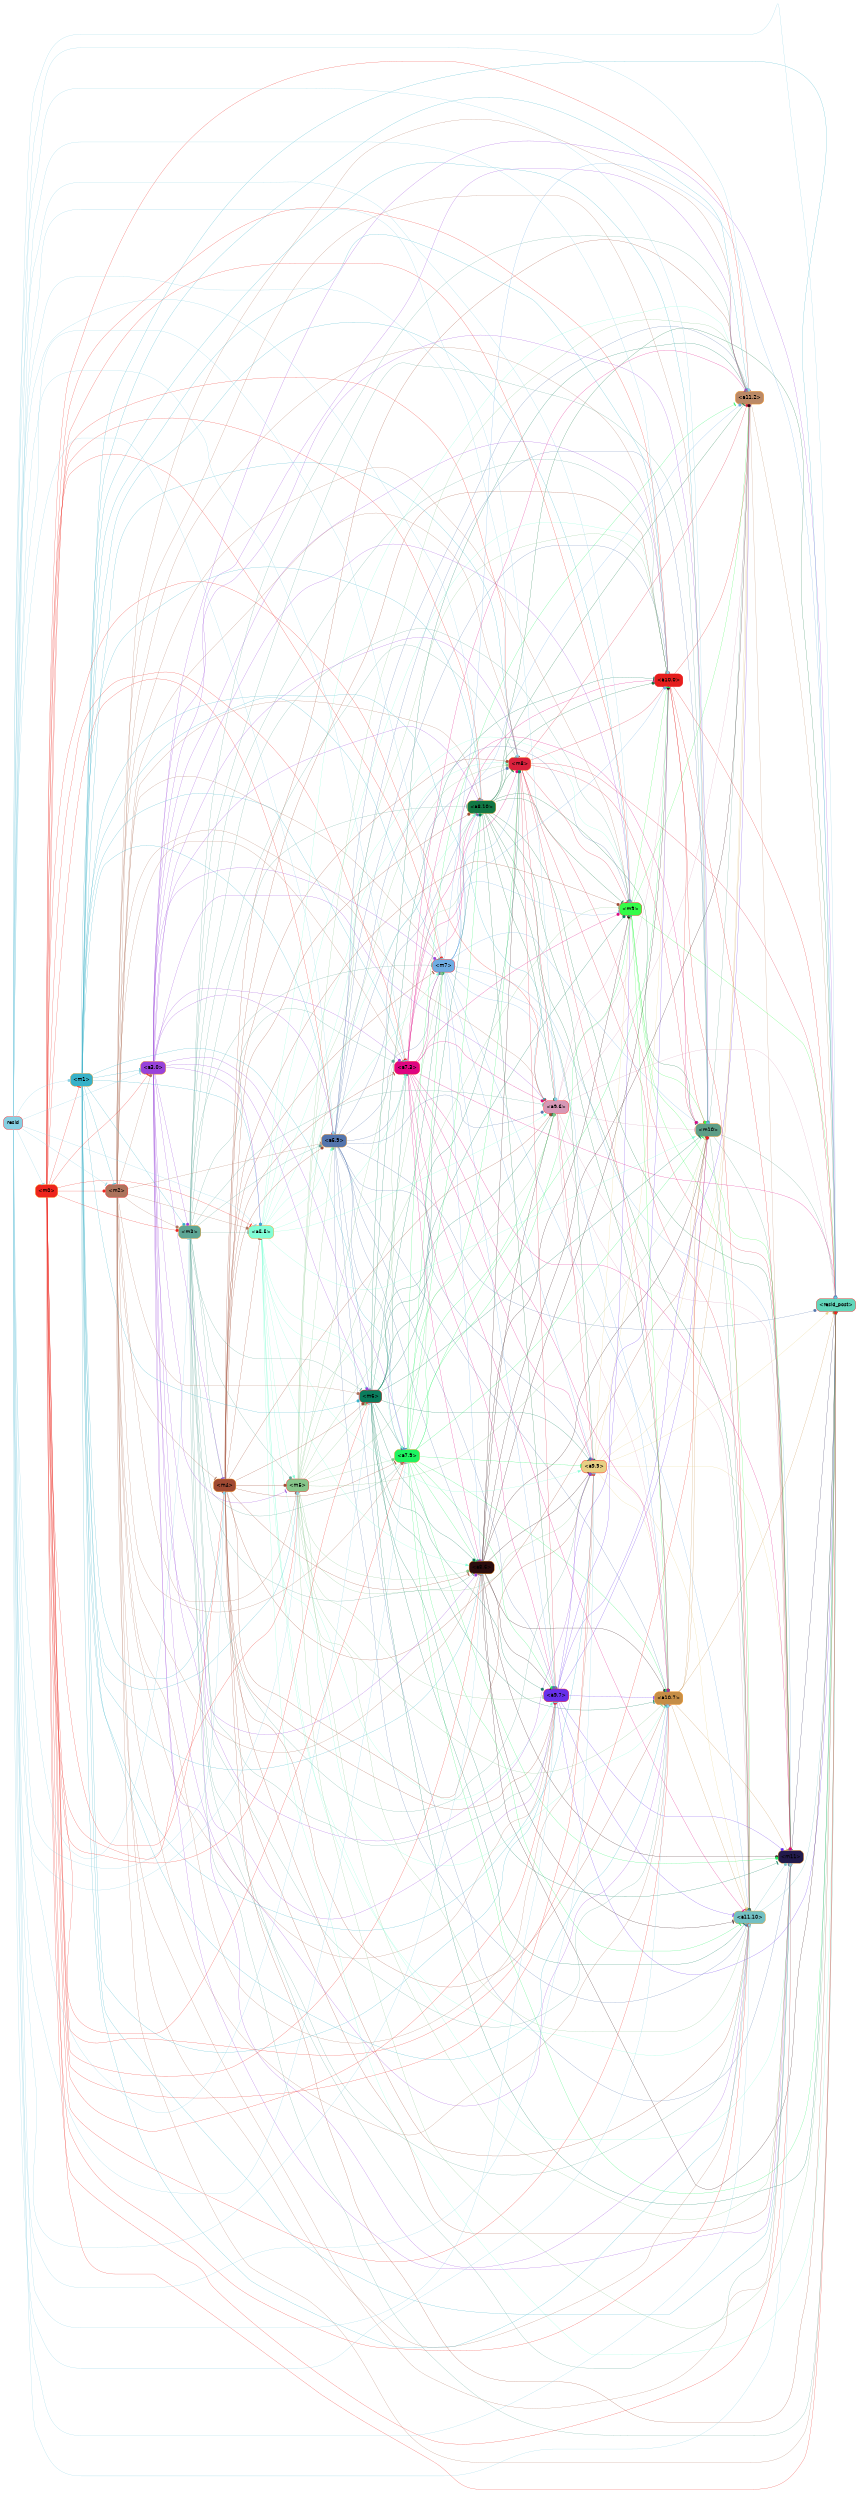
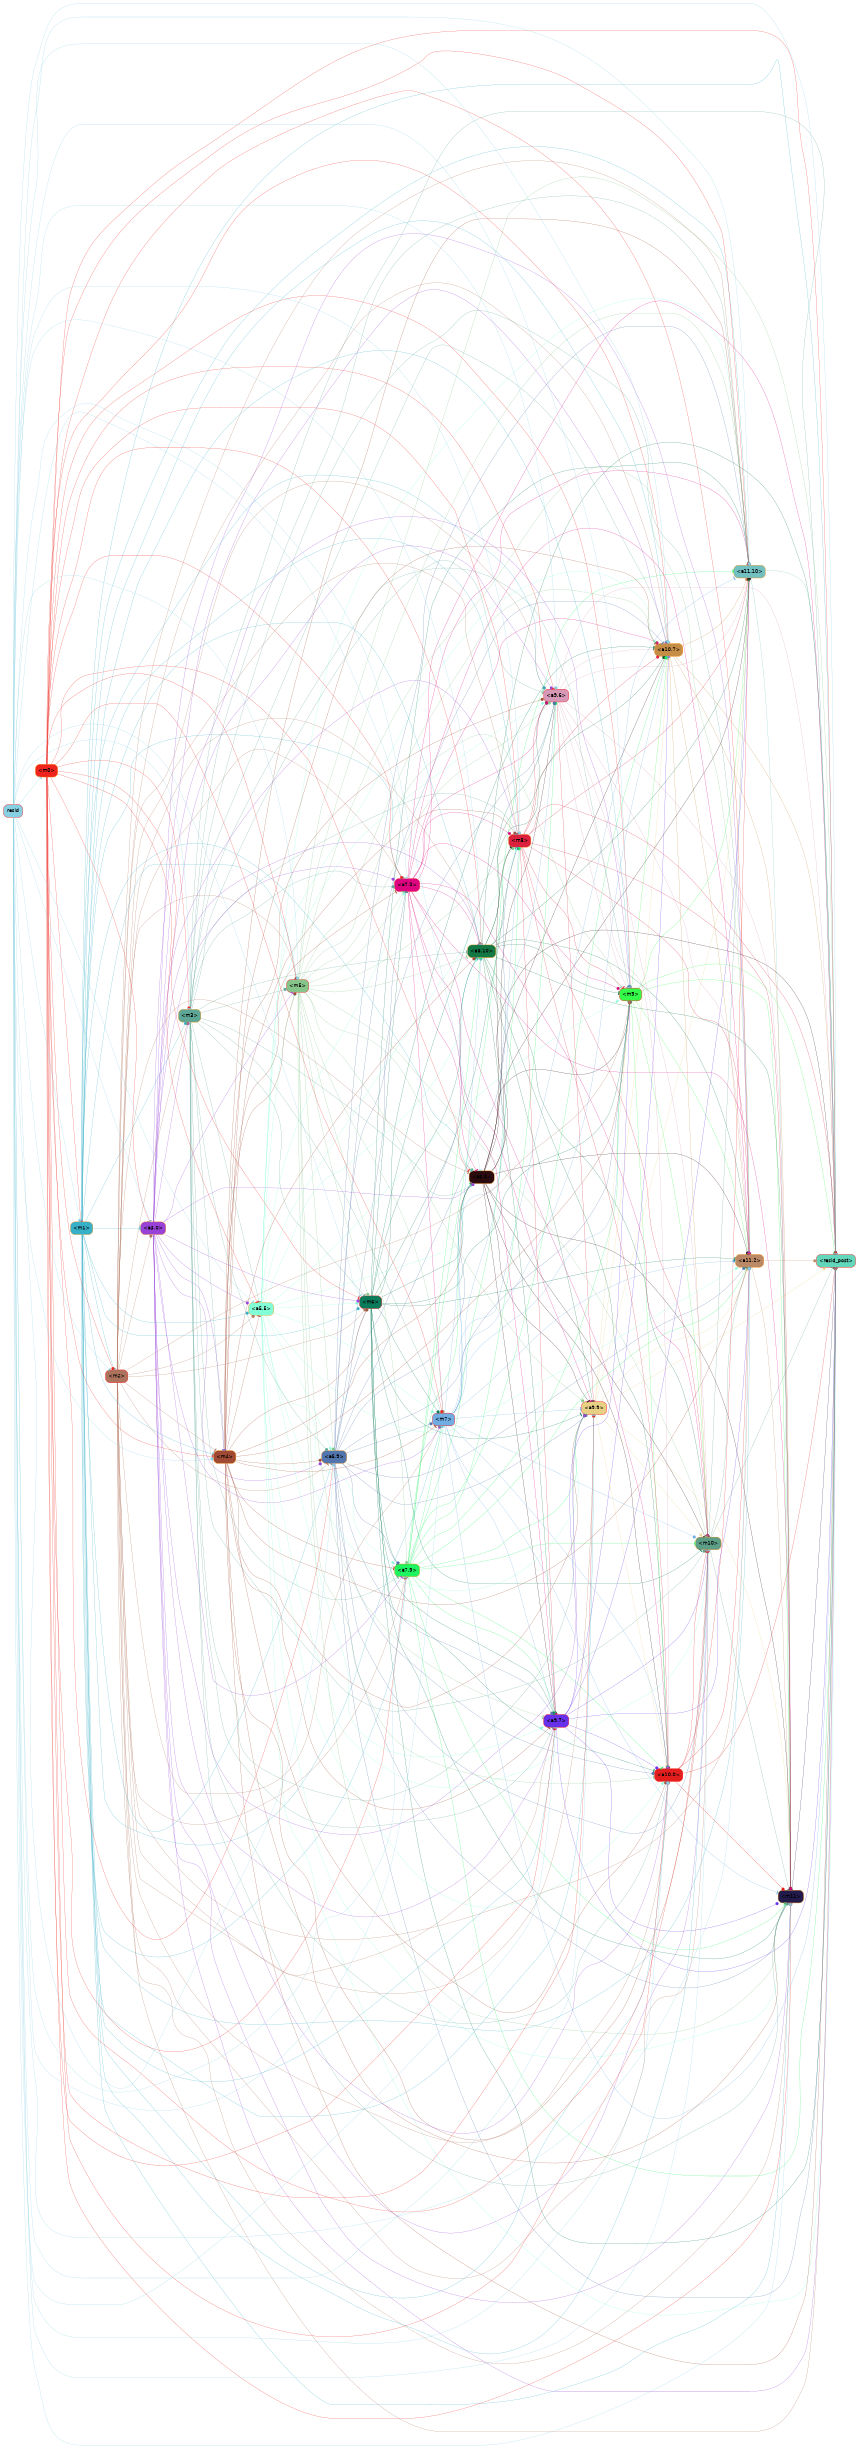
edge "<a3.0>" -> "<a11.10>": removed
